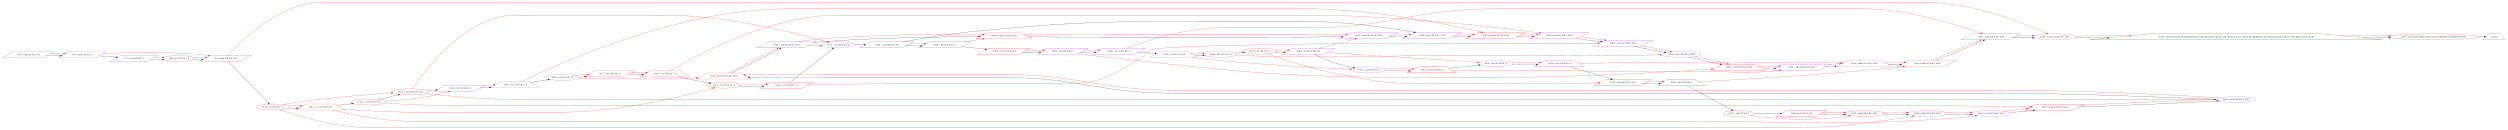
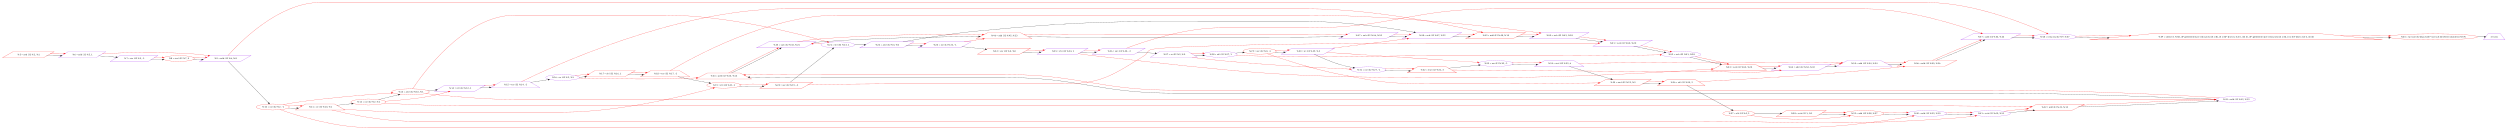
edge "%30 = or i32 %29, %3" -> "%47 = sub i32 %46, %30": now "%30 = or i32 %29, %3" -> "%48 = sub i32 %47, %22"
edge "%45 = sub i32 %44, %21" -> "%21 = shl i32 %13, 1": reversed
